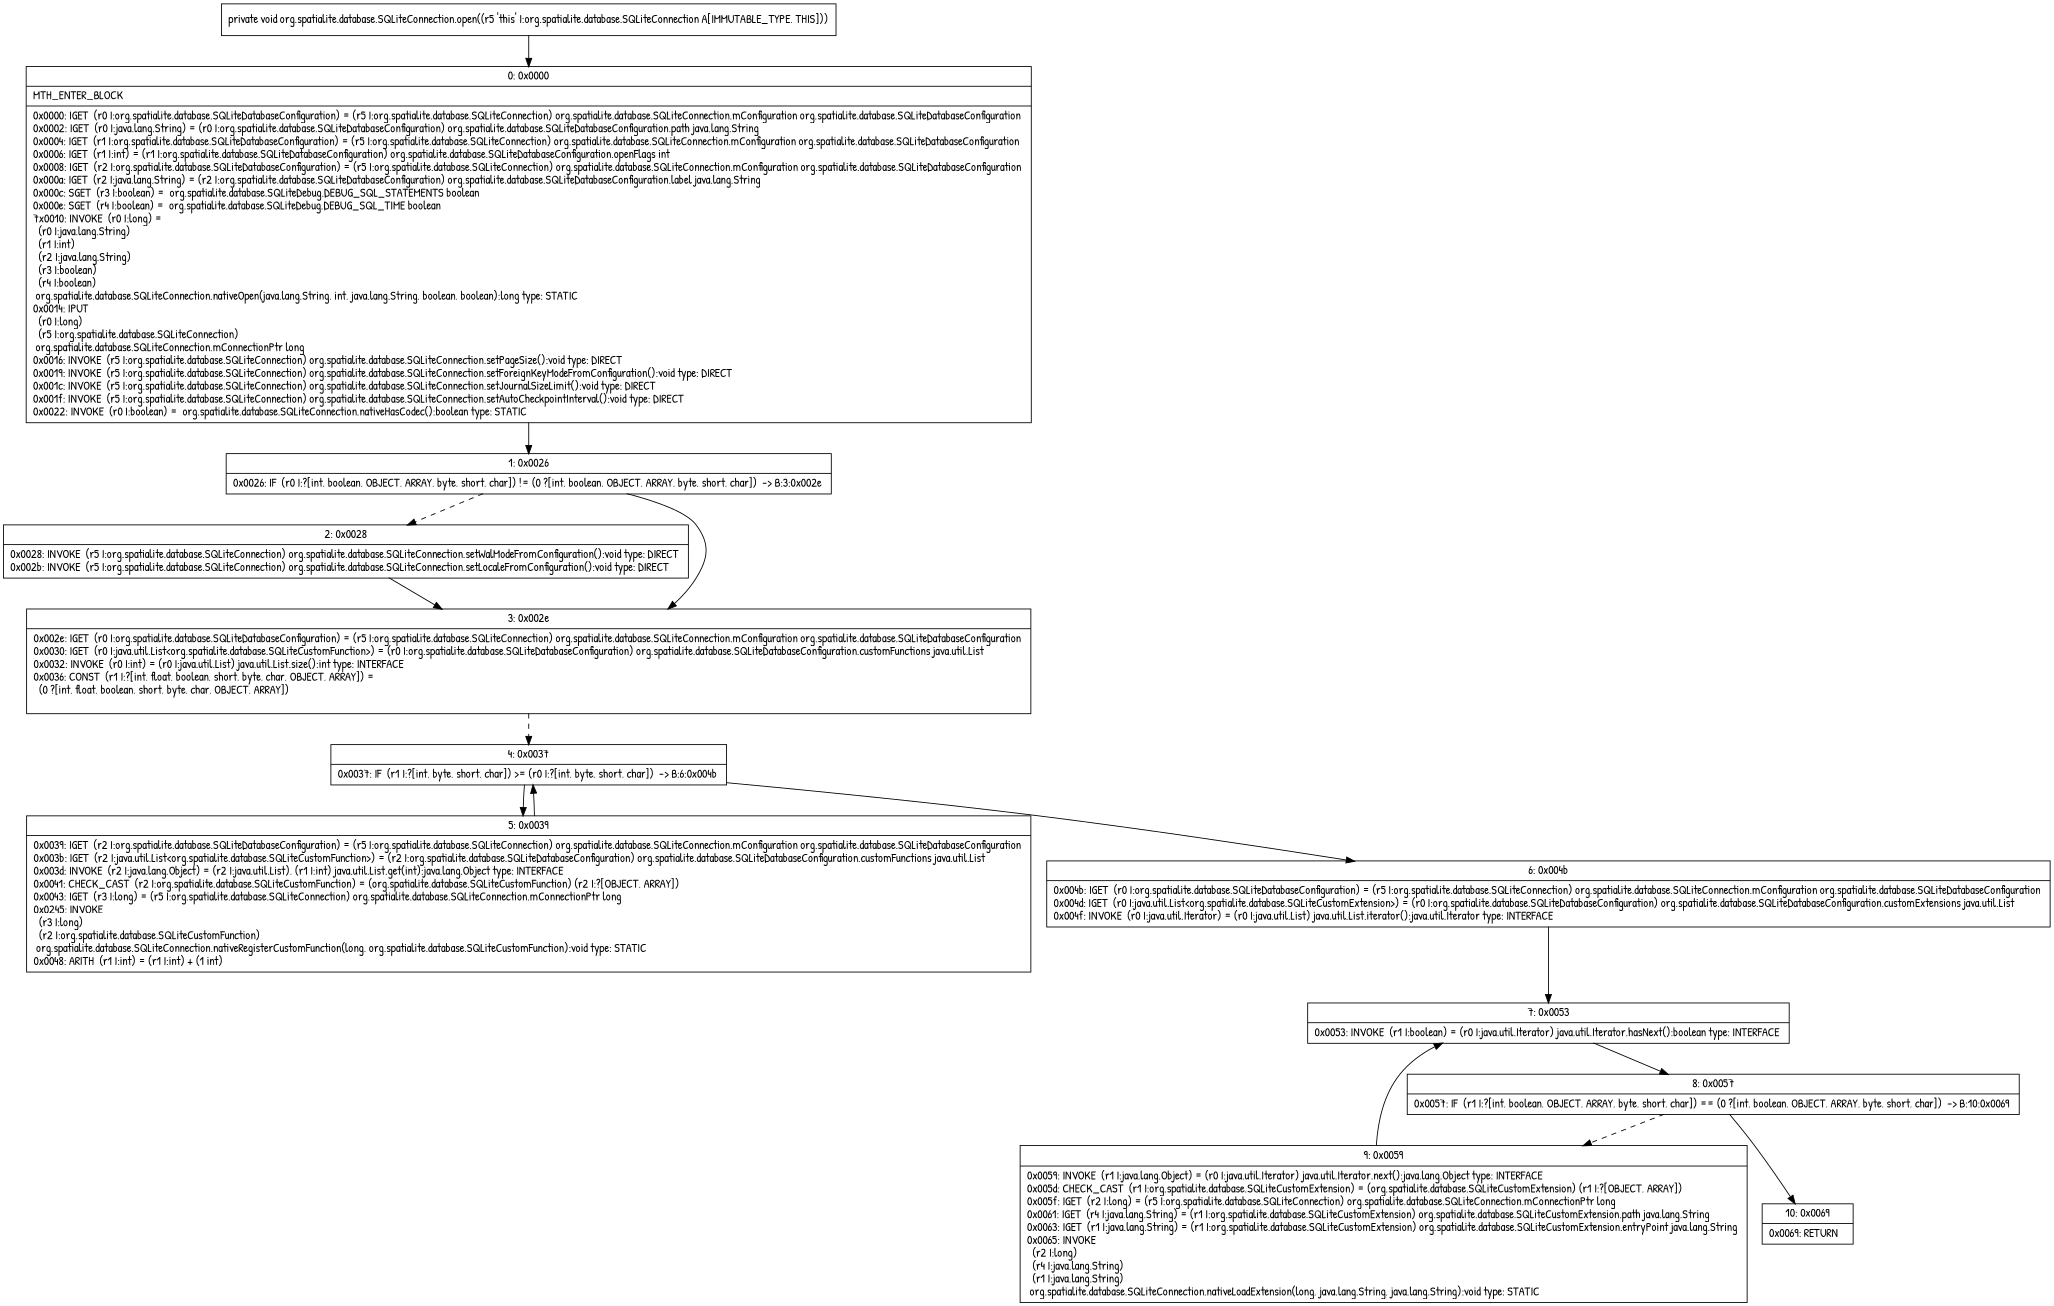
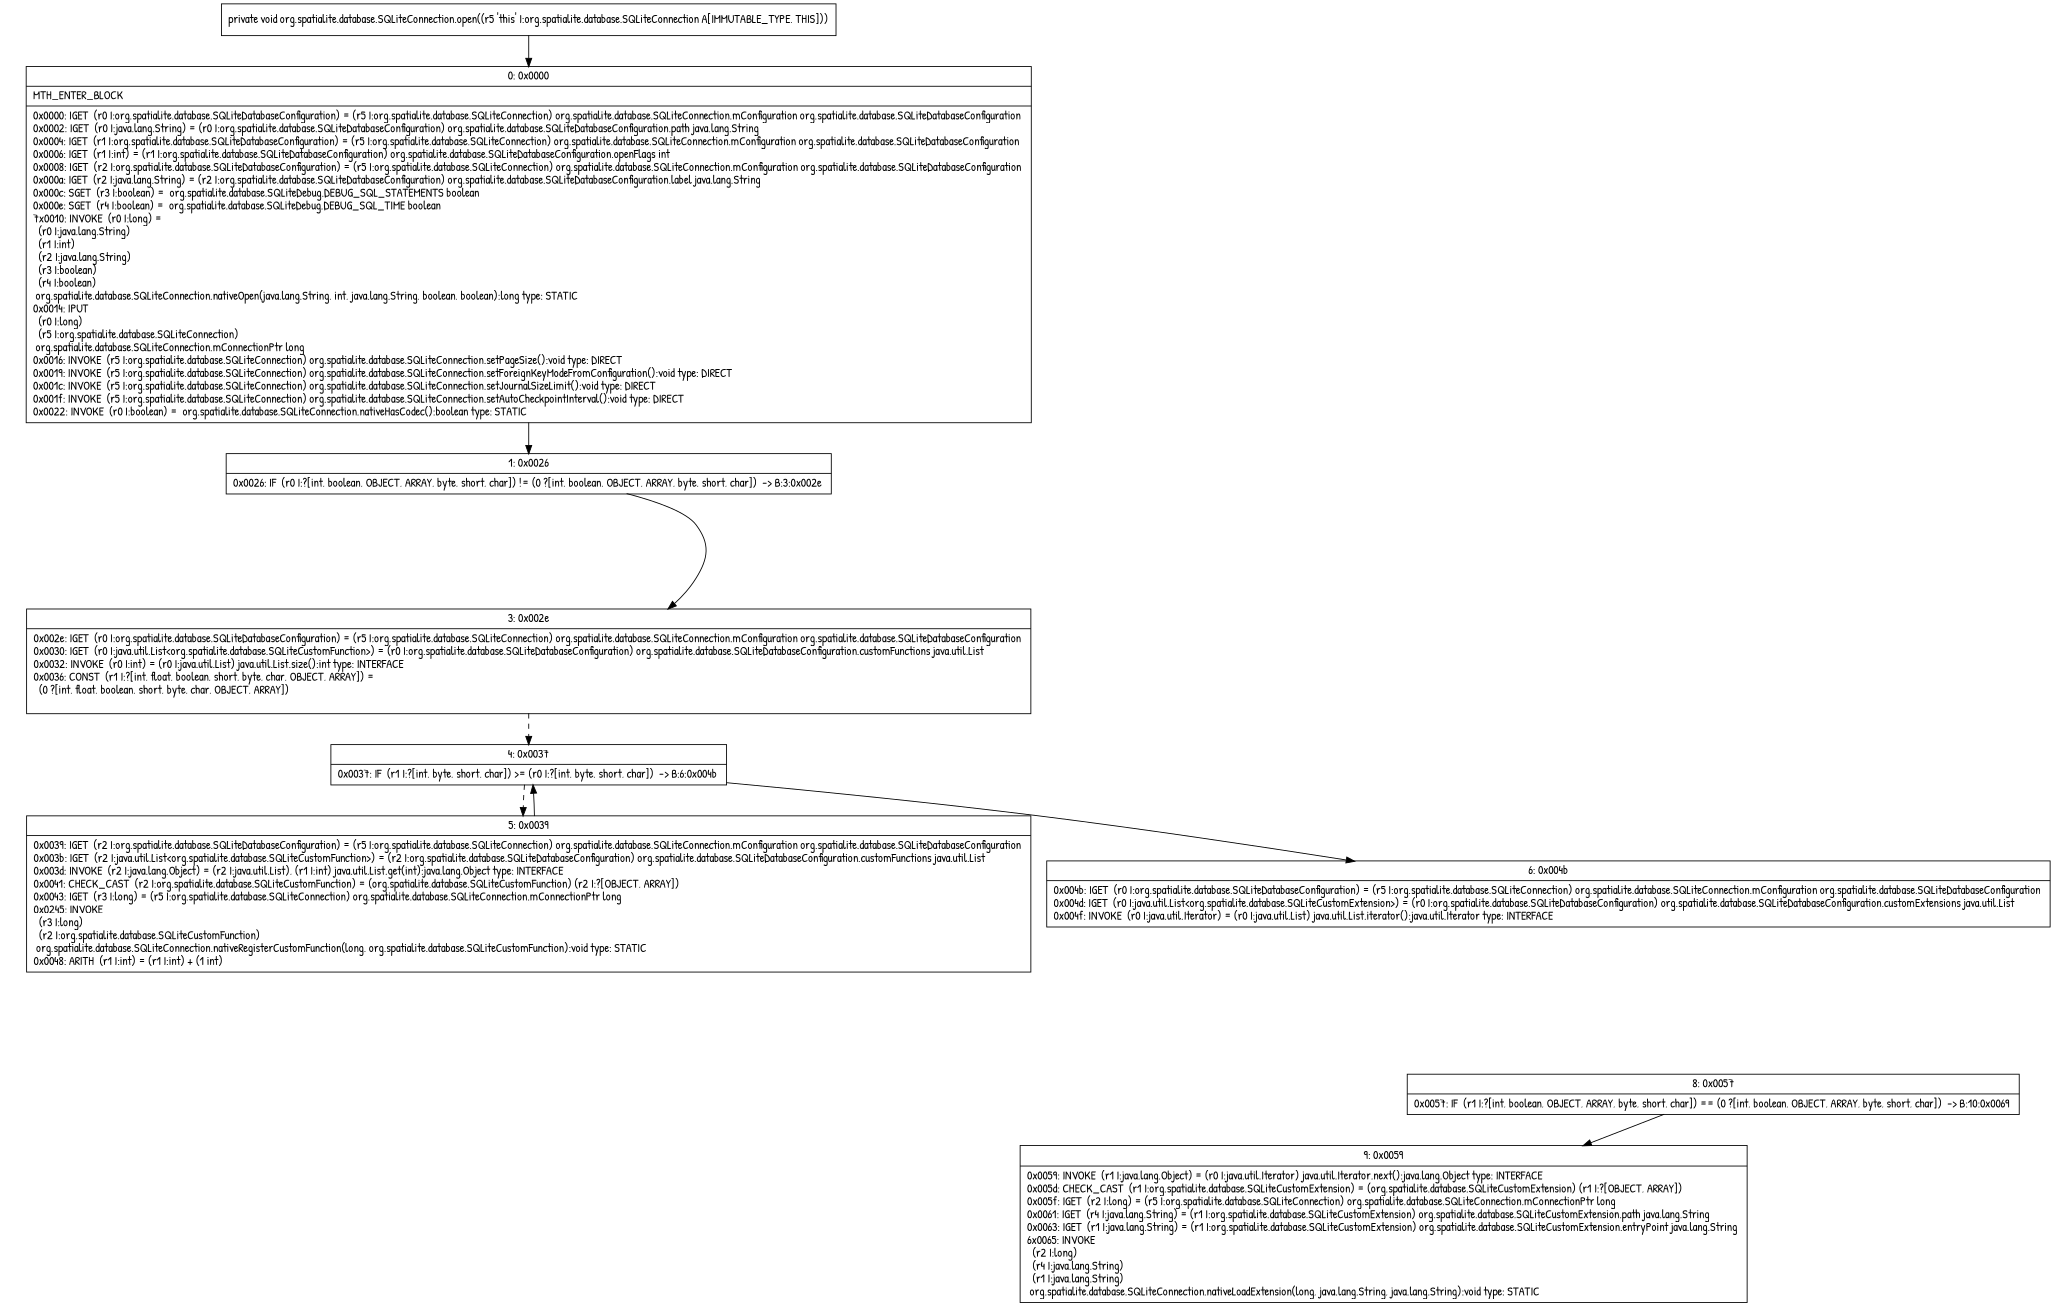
node "2: 0x0028": removed
edge "4: 0x0037" -> "5: 0x0039": style solid -> dashed
node "7: 0x0053": removed
edge "8: 0x0057" -> "9: 0x0059": style dashed -> solid
node "10: 0x0069": removed
node "9: 0x0059": text "0x0065: INVOKE" -> "6x0065: INVOKE"
